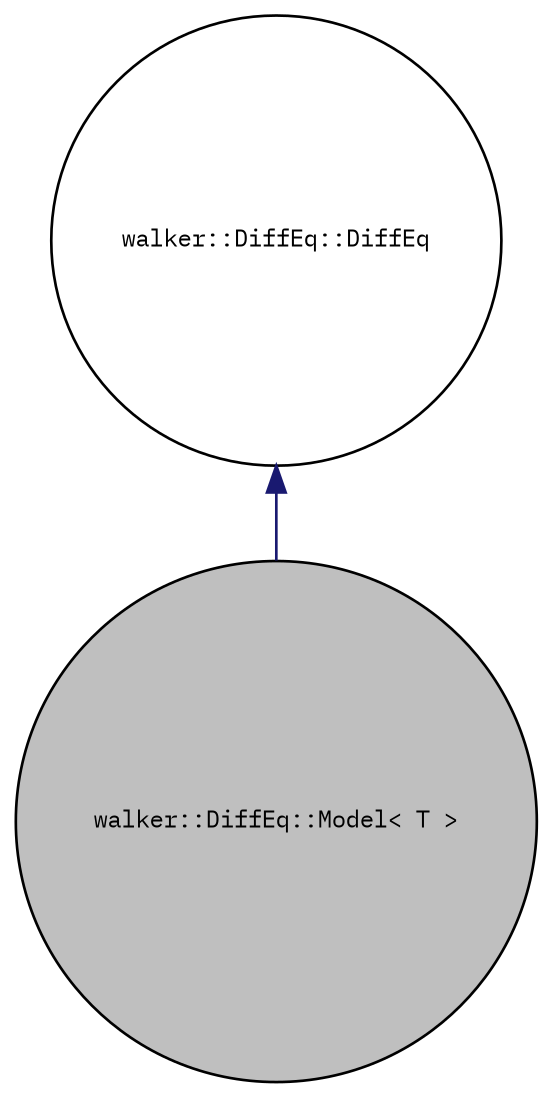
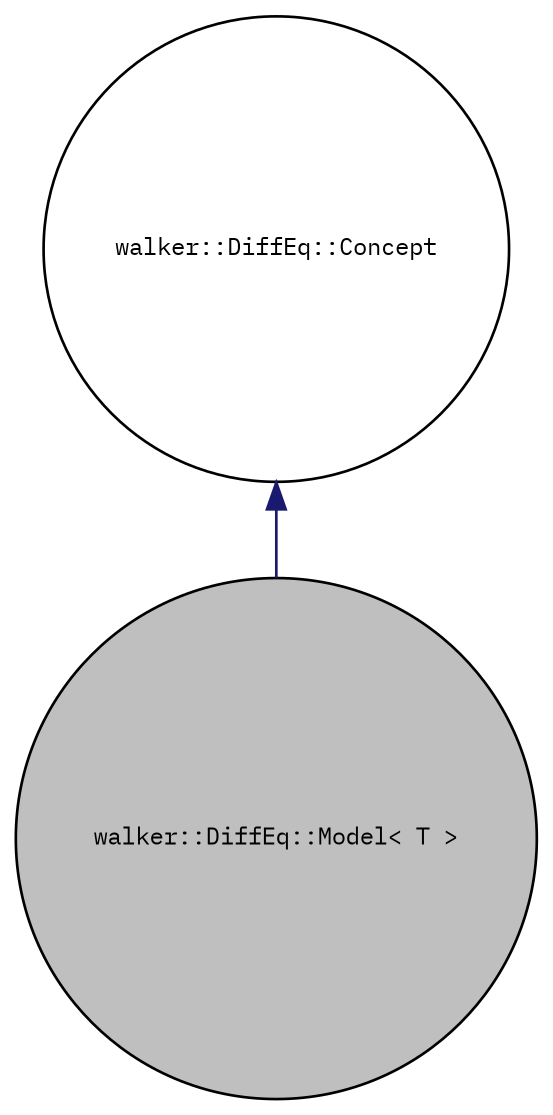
node "walker::DiffEq::DiffEq": label "walker::DiffEq::DiffEq" -> "walker::DiffEq::Concept"
